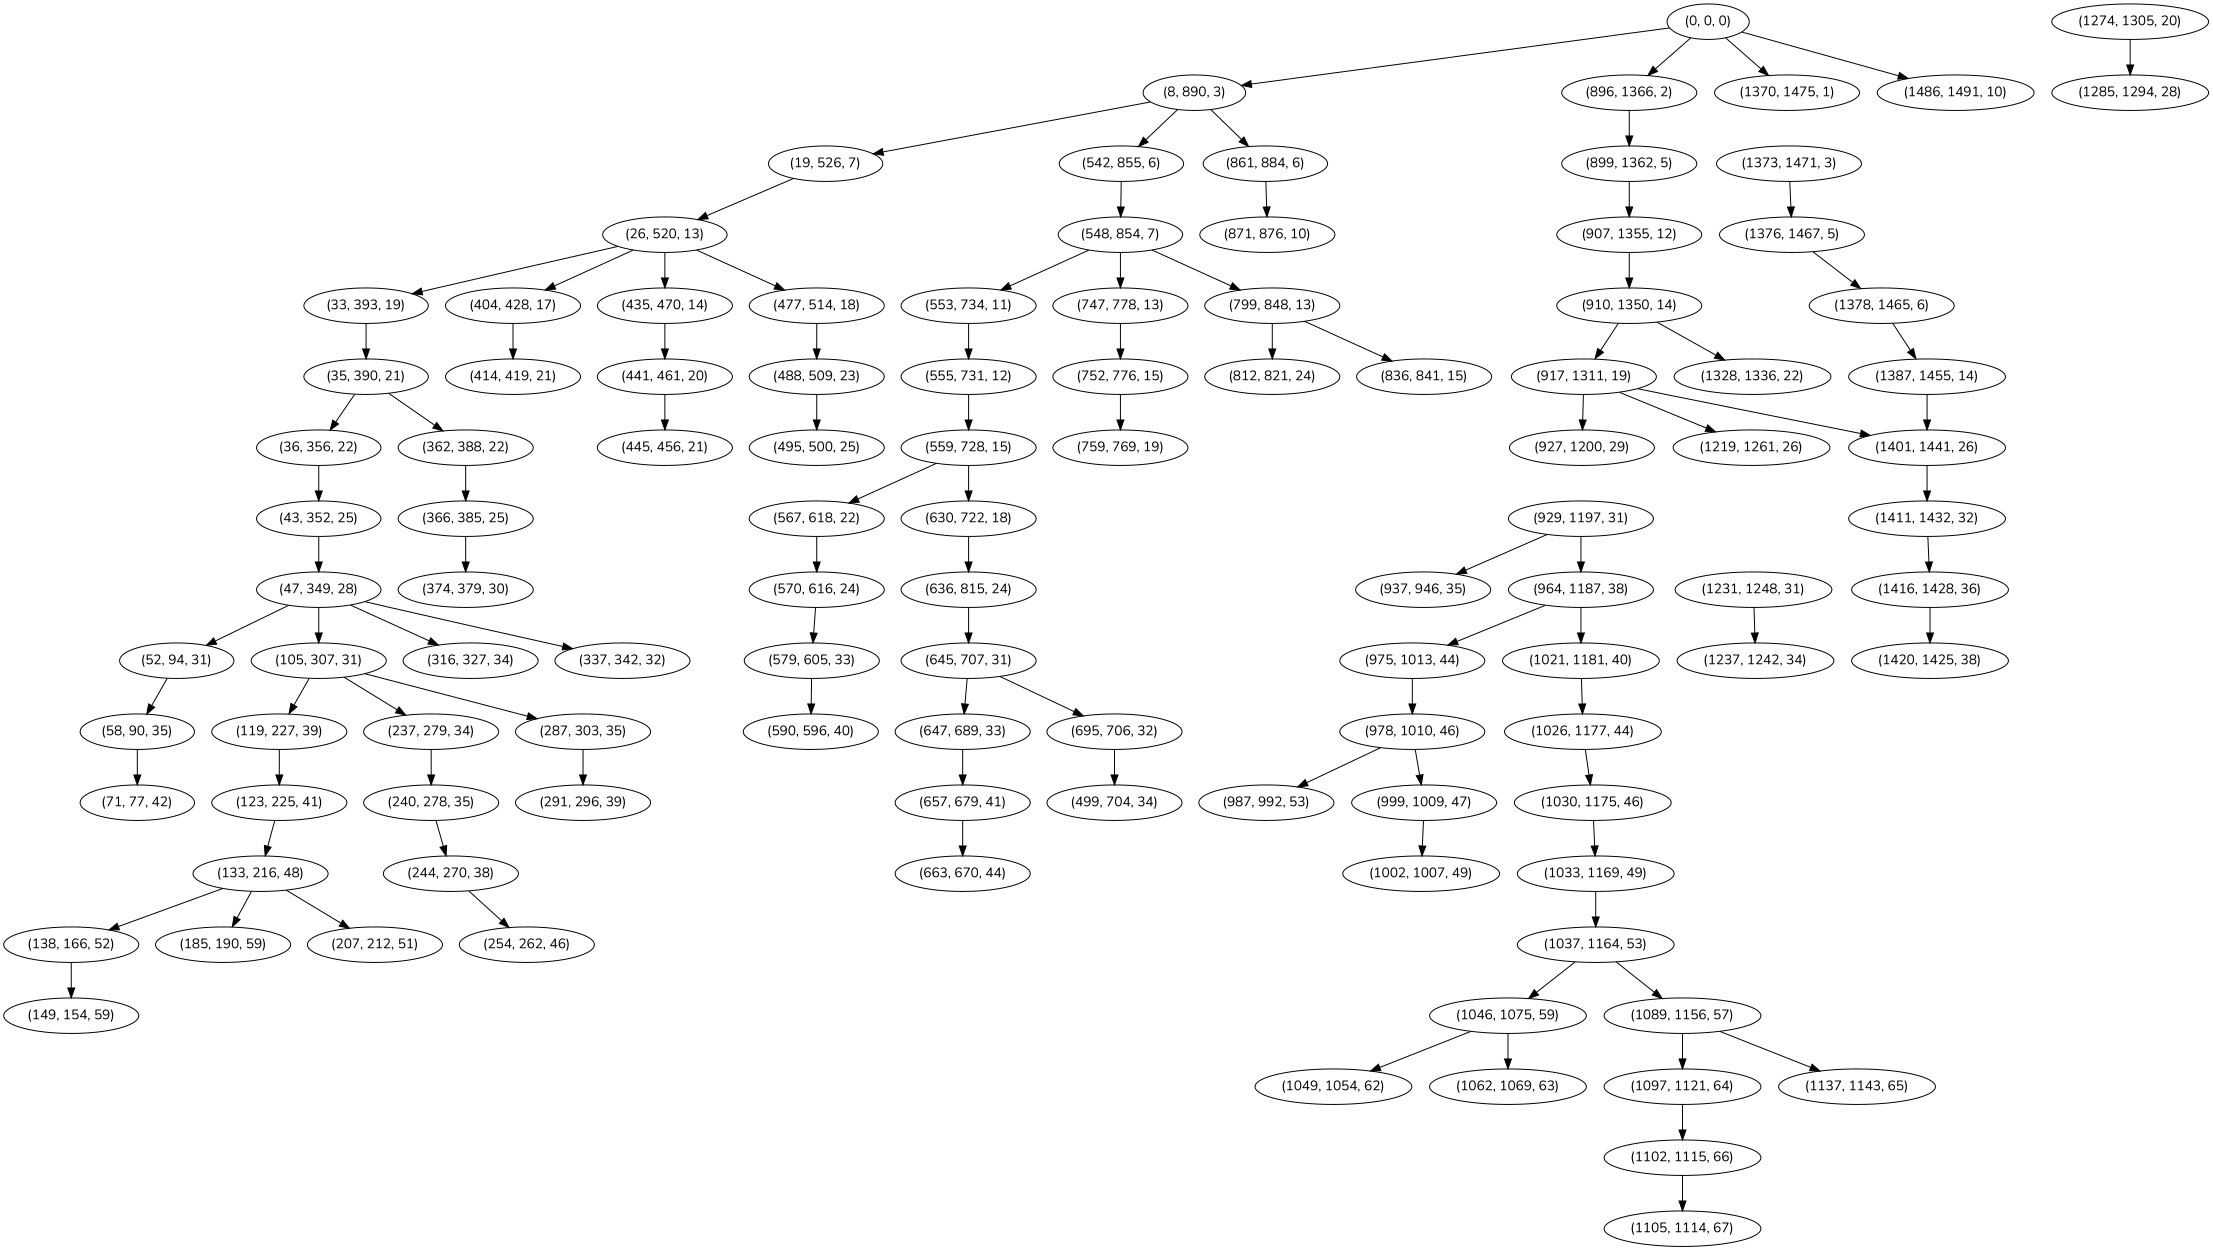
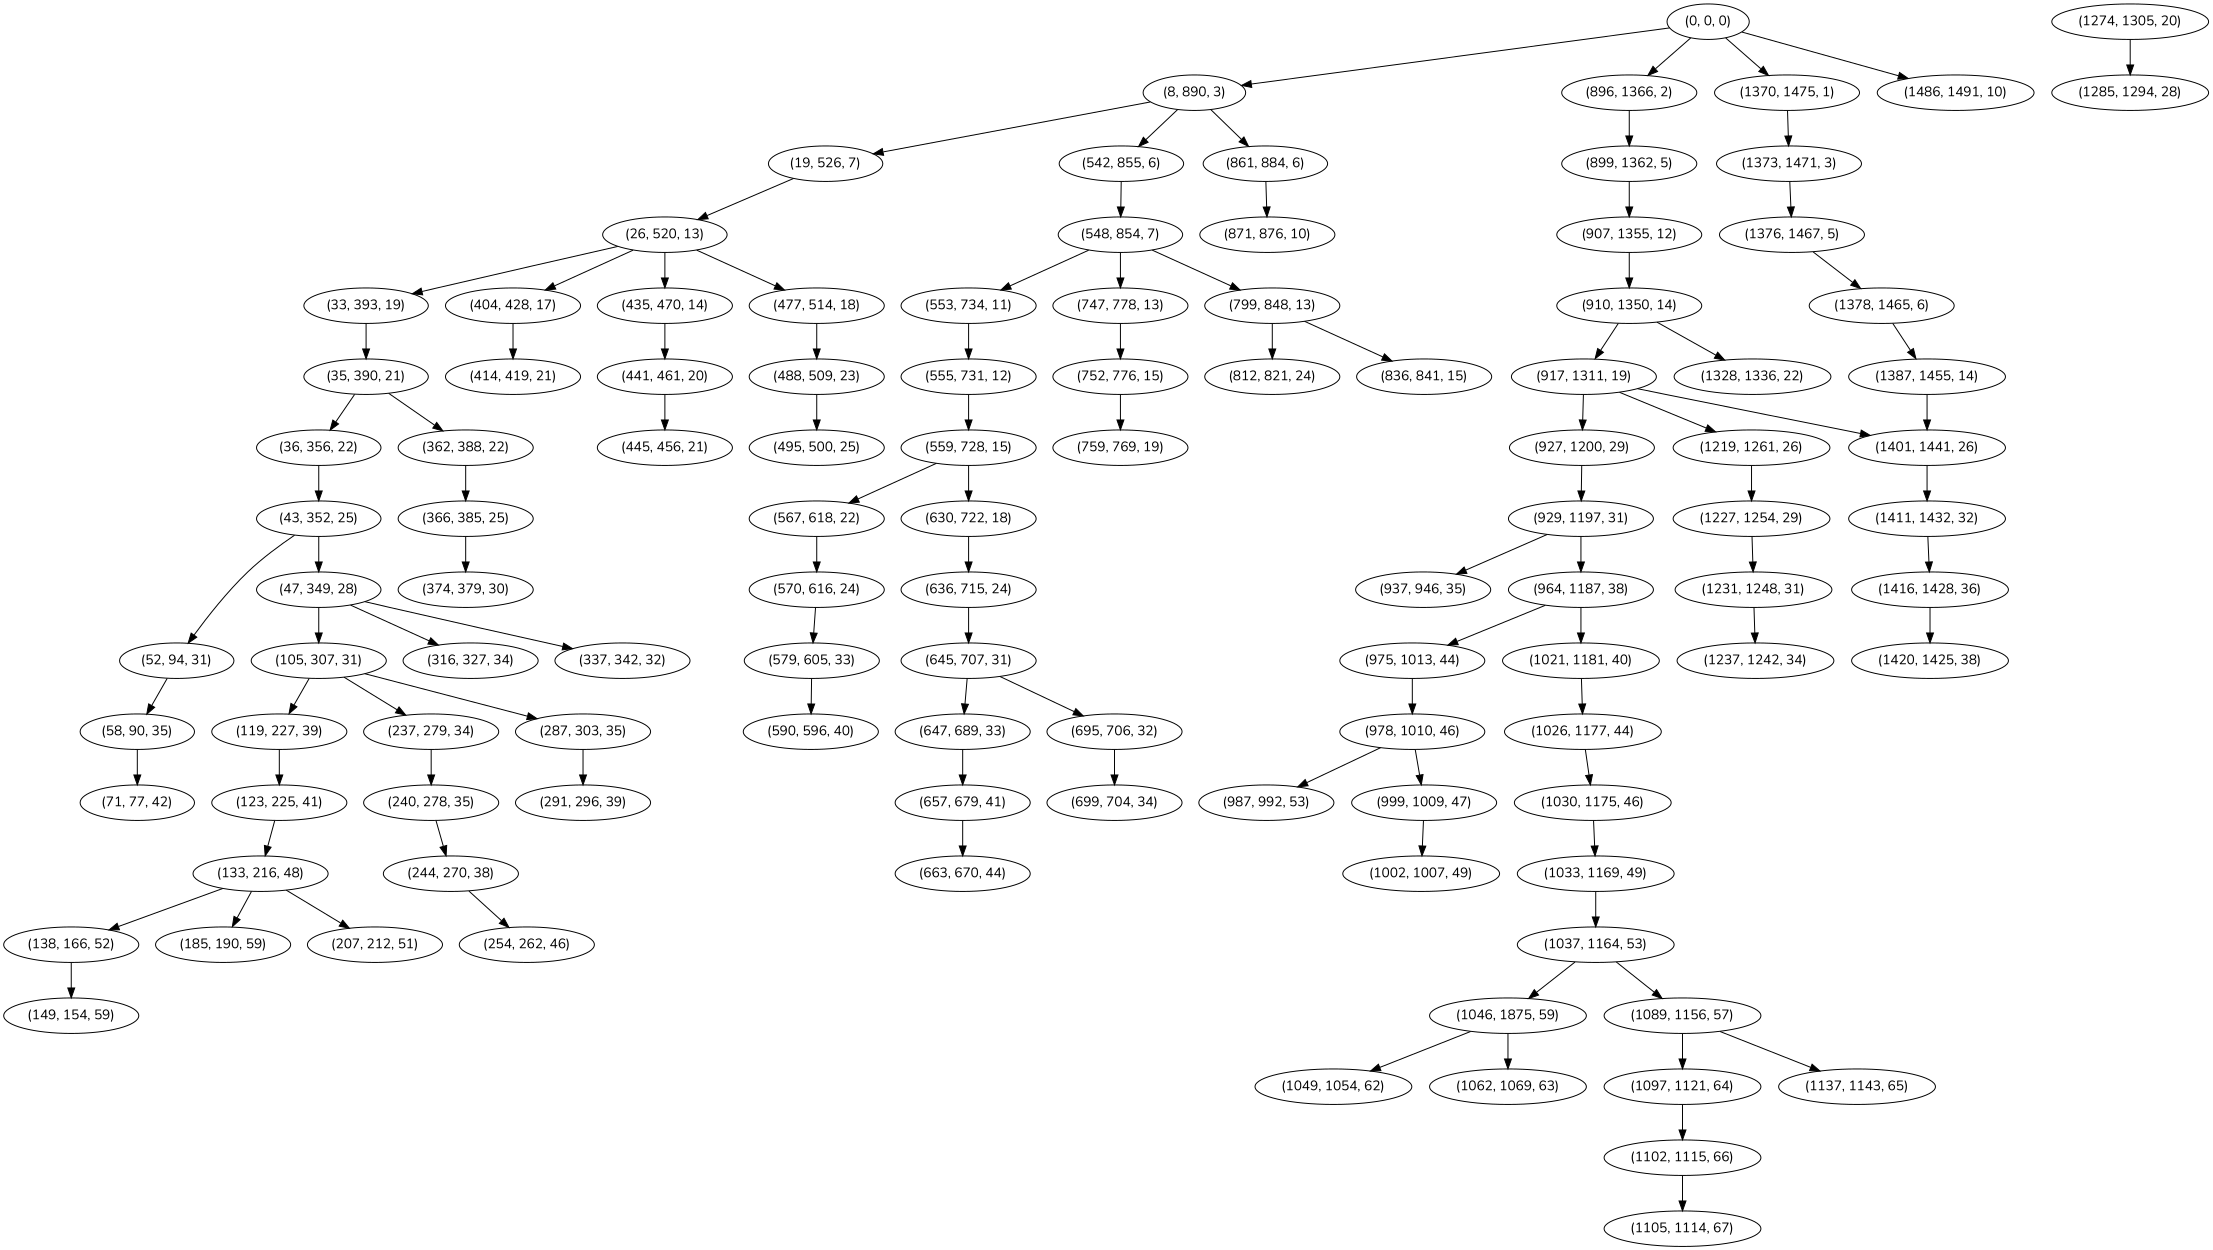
edge "(1370, 1475, 1)" -> "(1373, 1471, 3)": added
edge "(927, 1200, 29)" -> "(929, 1197, 31)": added
node "(1227, 1254, 29)": added
node "(636, 815, 24)": label "(636, 815, 24)" -> "(636, 715, 24)"
edge "(47, 349, 28)" -> "(52, 94, 31)": now "(43, 352, 25)" -> "(52, 94, 31)"
node "(499, 704, 34)": label "(499, 704, 34)" -> "(699, 704, 34)"
node "(1046, 1075, 59)": label "(1046, 1075, 59)" -> "(1046, 1875, 59)"
